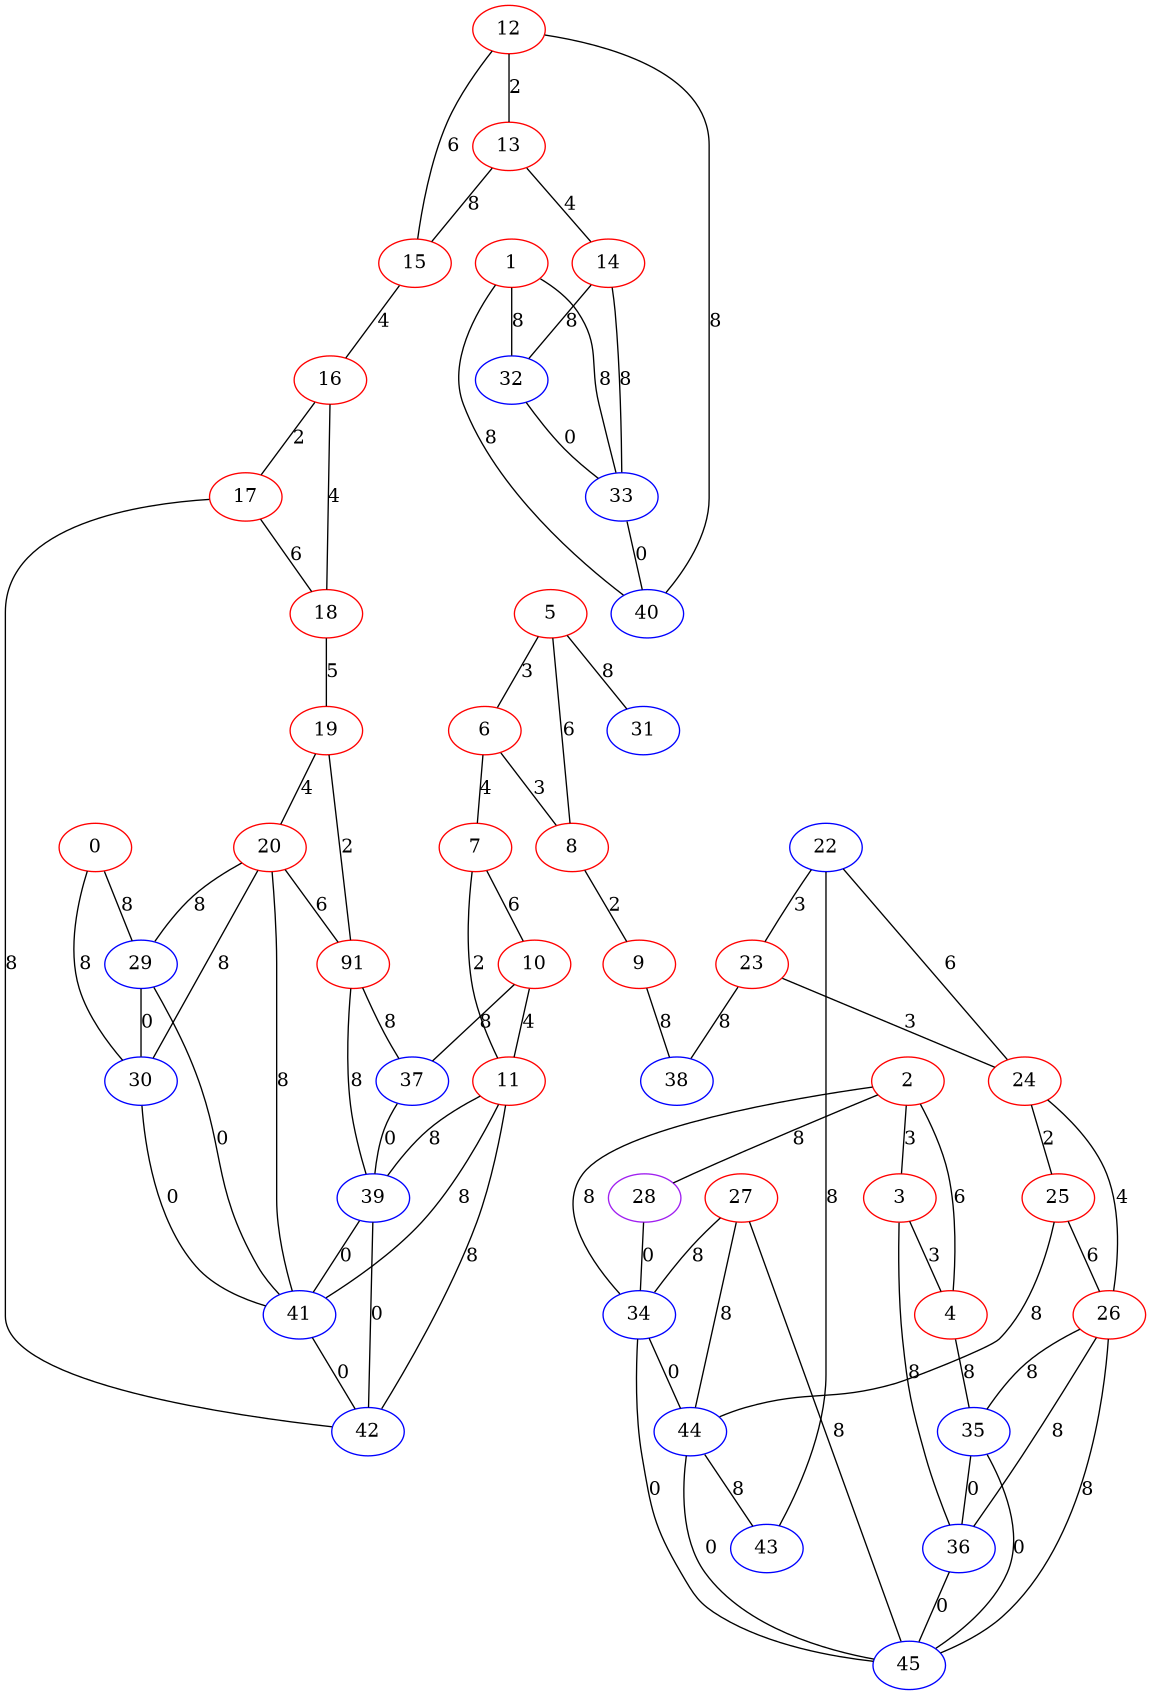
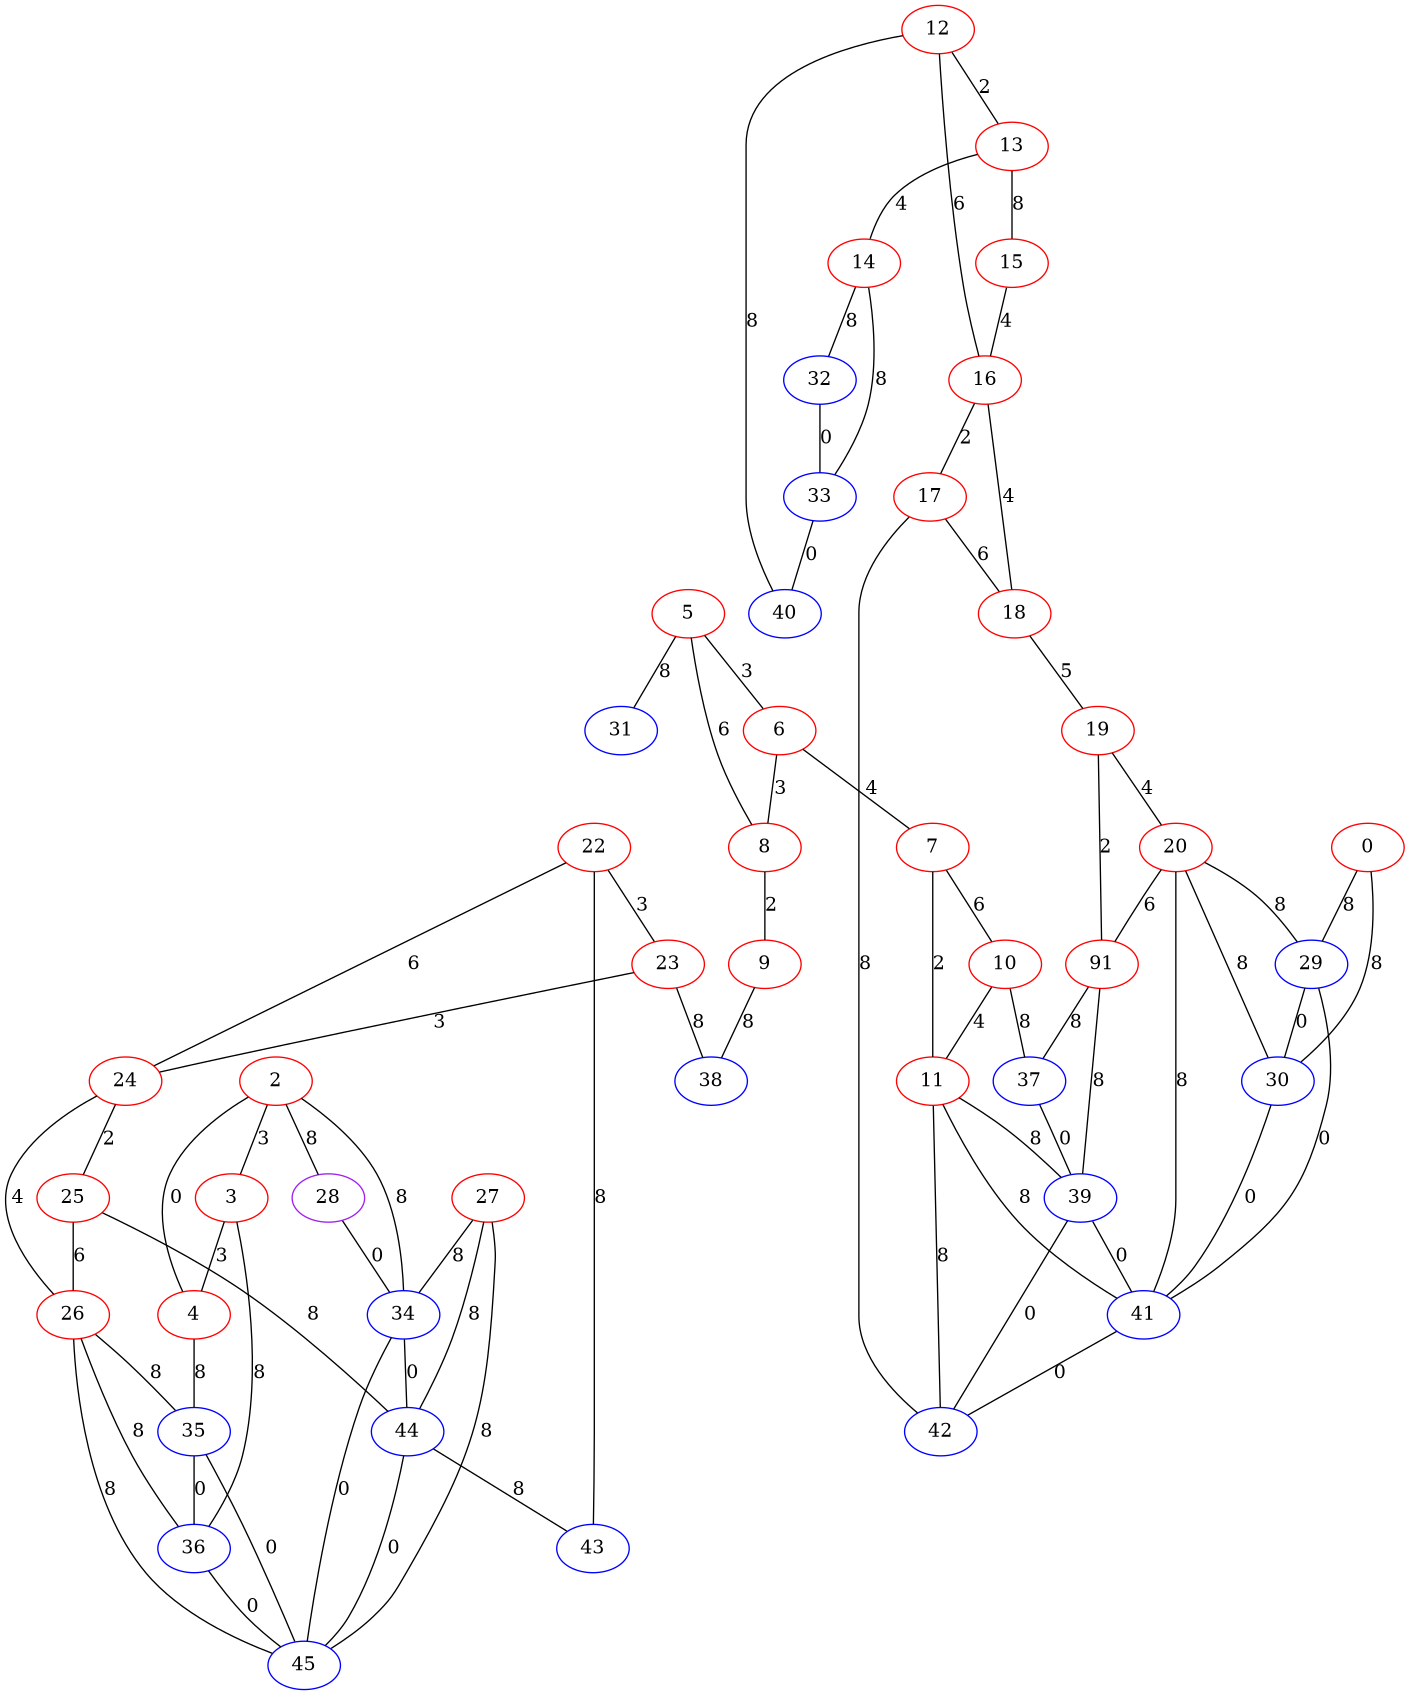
edge "12" -- "15": now "12" -- "16"
node "1": removed
node "22": color blue -> red
edge "2" -- "4": label "6" -> "0"
